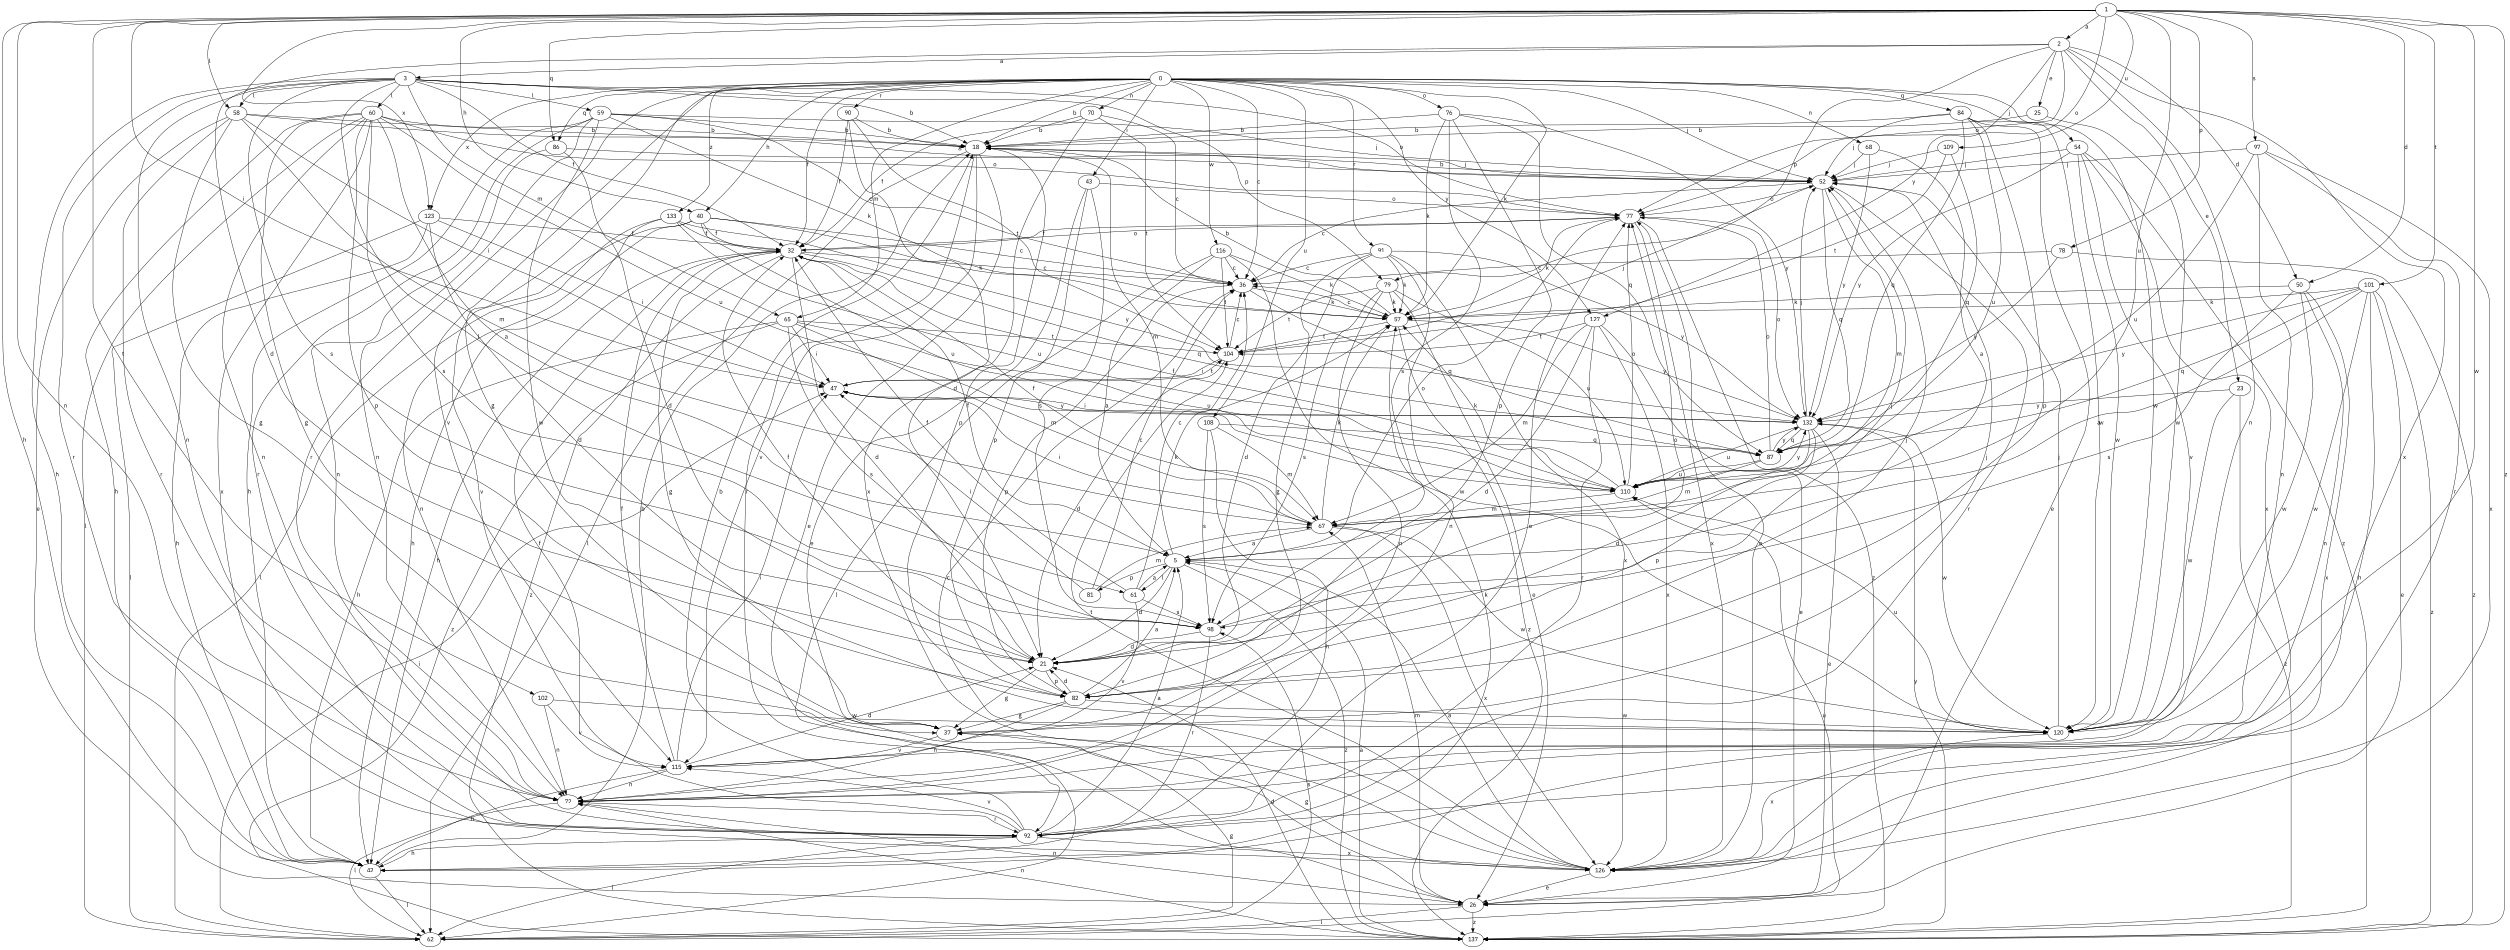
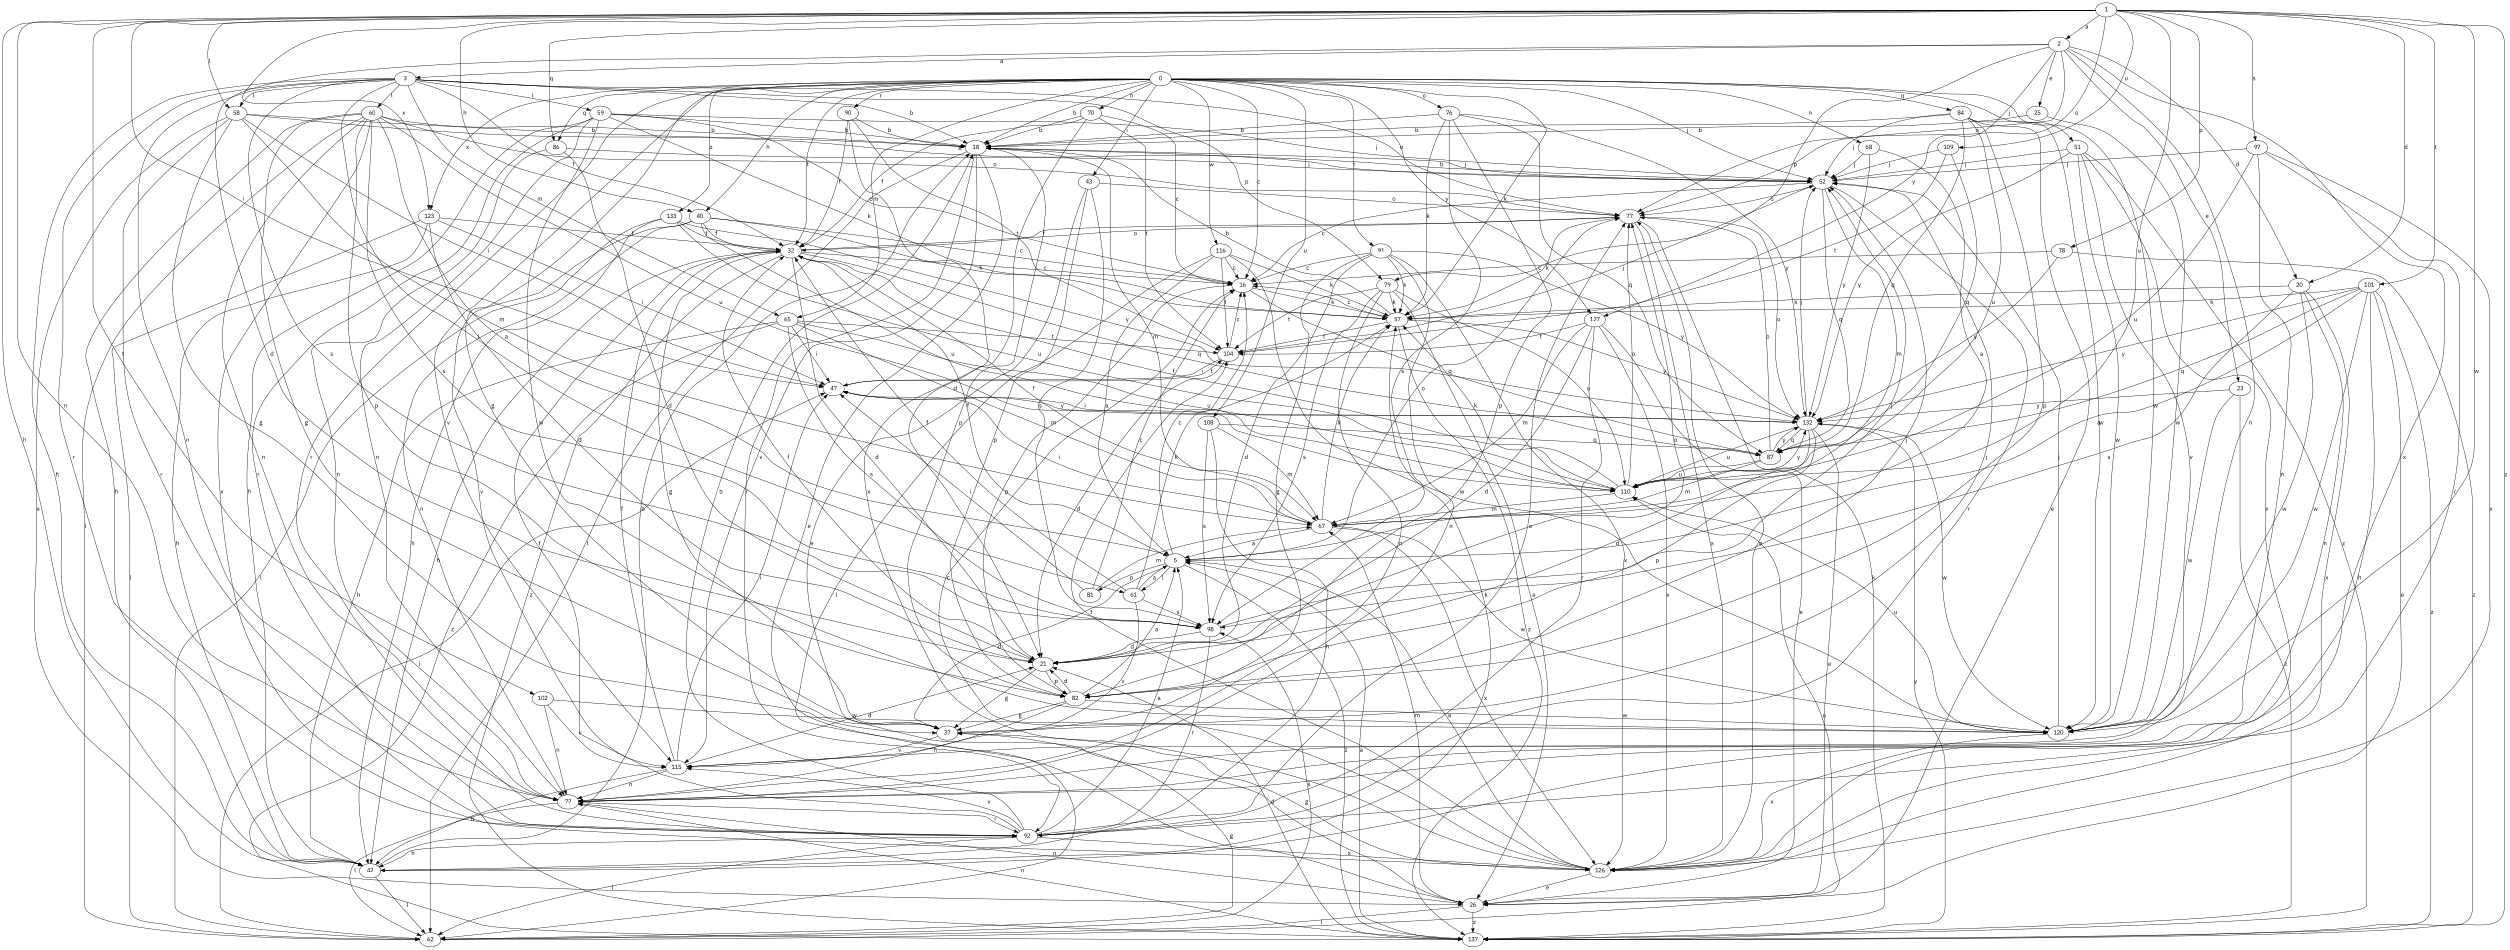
node "54": label "54" -> "51"
node "36": label "36" -> "16"
node "50": label "50" -> "20"
edge "77" -> "137": label "z" -> "k"
edge "5" -> "21": now "5" -> "37"
